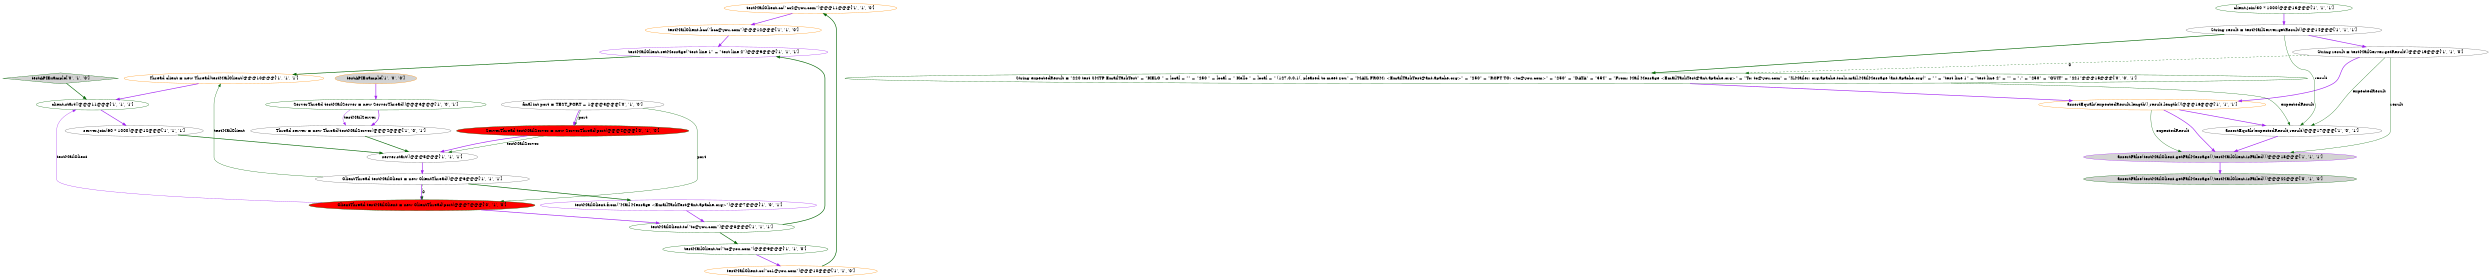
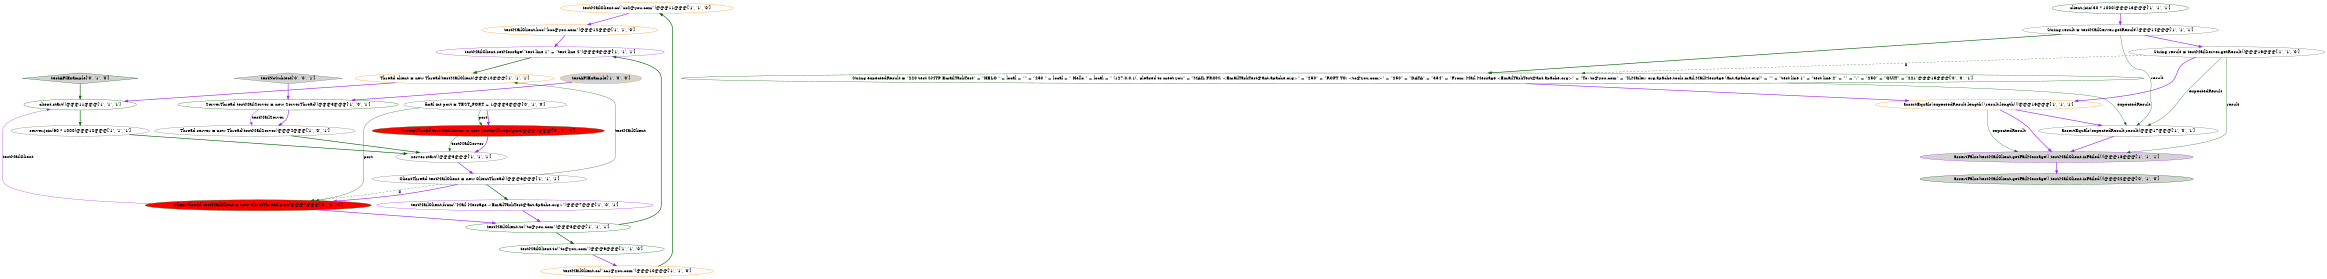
node "testNoSubject['0', '0', '1']": added
edge "client.start()@@@11@@@['1', '1', '1']" -> "server.join(60 * 1000)@@@12@@@['1', '1', '1']": color purple -> darkgreen
